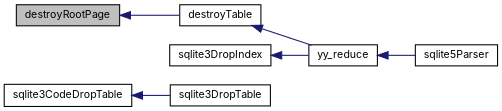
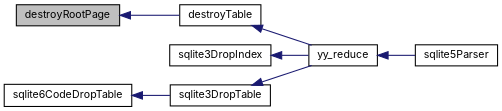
edge "yy_reduce" -> "sqlite3DropTable": added
node "sqlite3CodeDropTable": label "sqlite3CodeDropTable" -> "sqlite6CodeDropTable"
